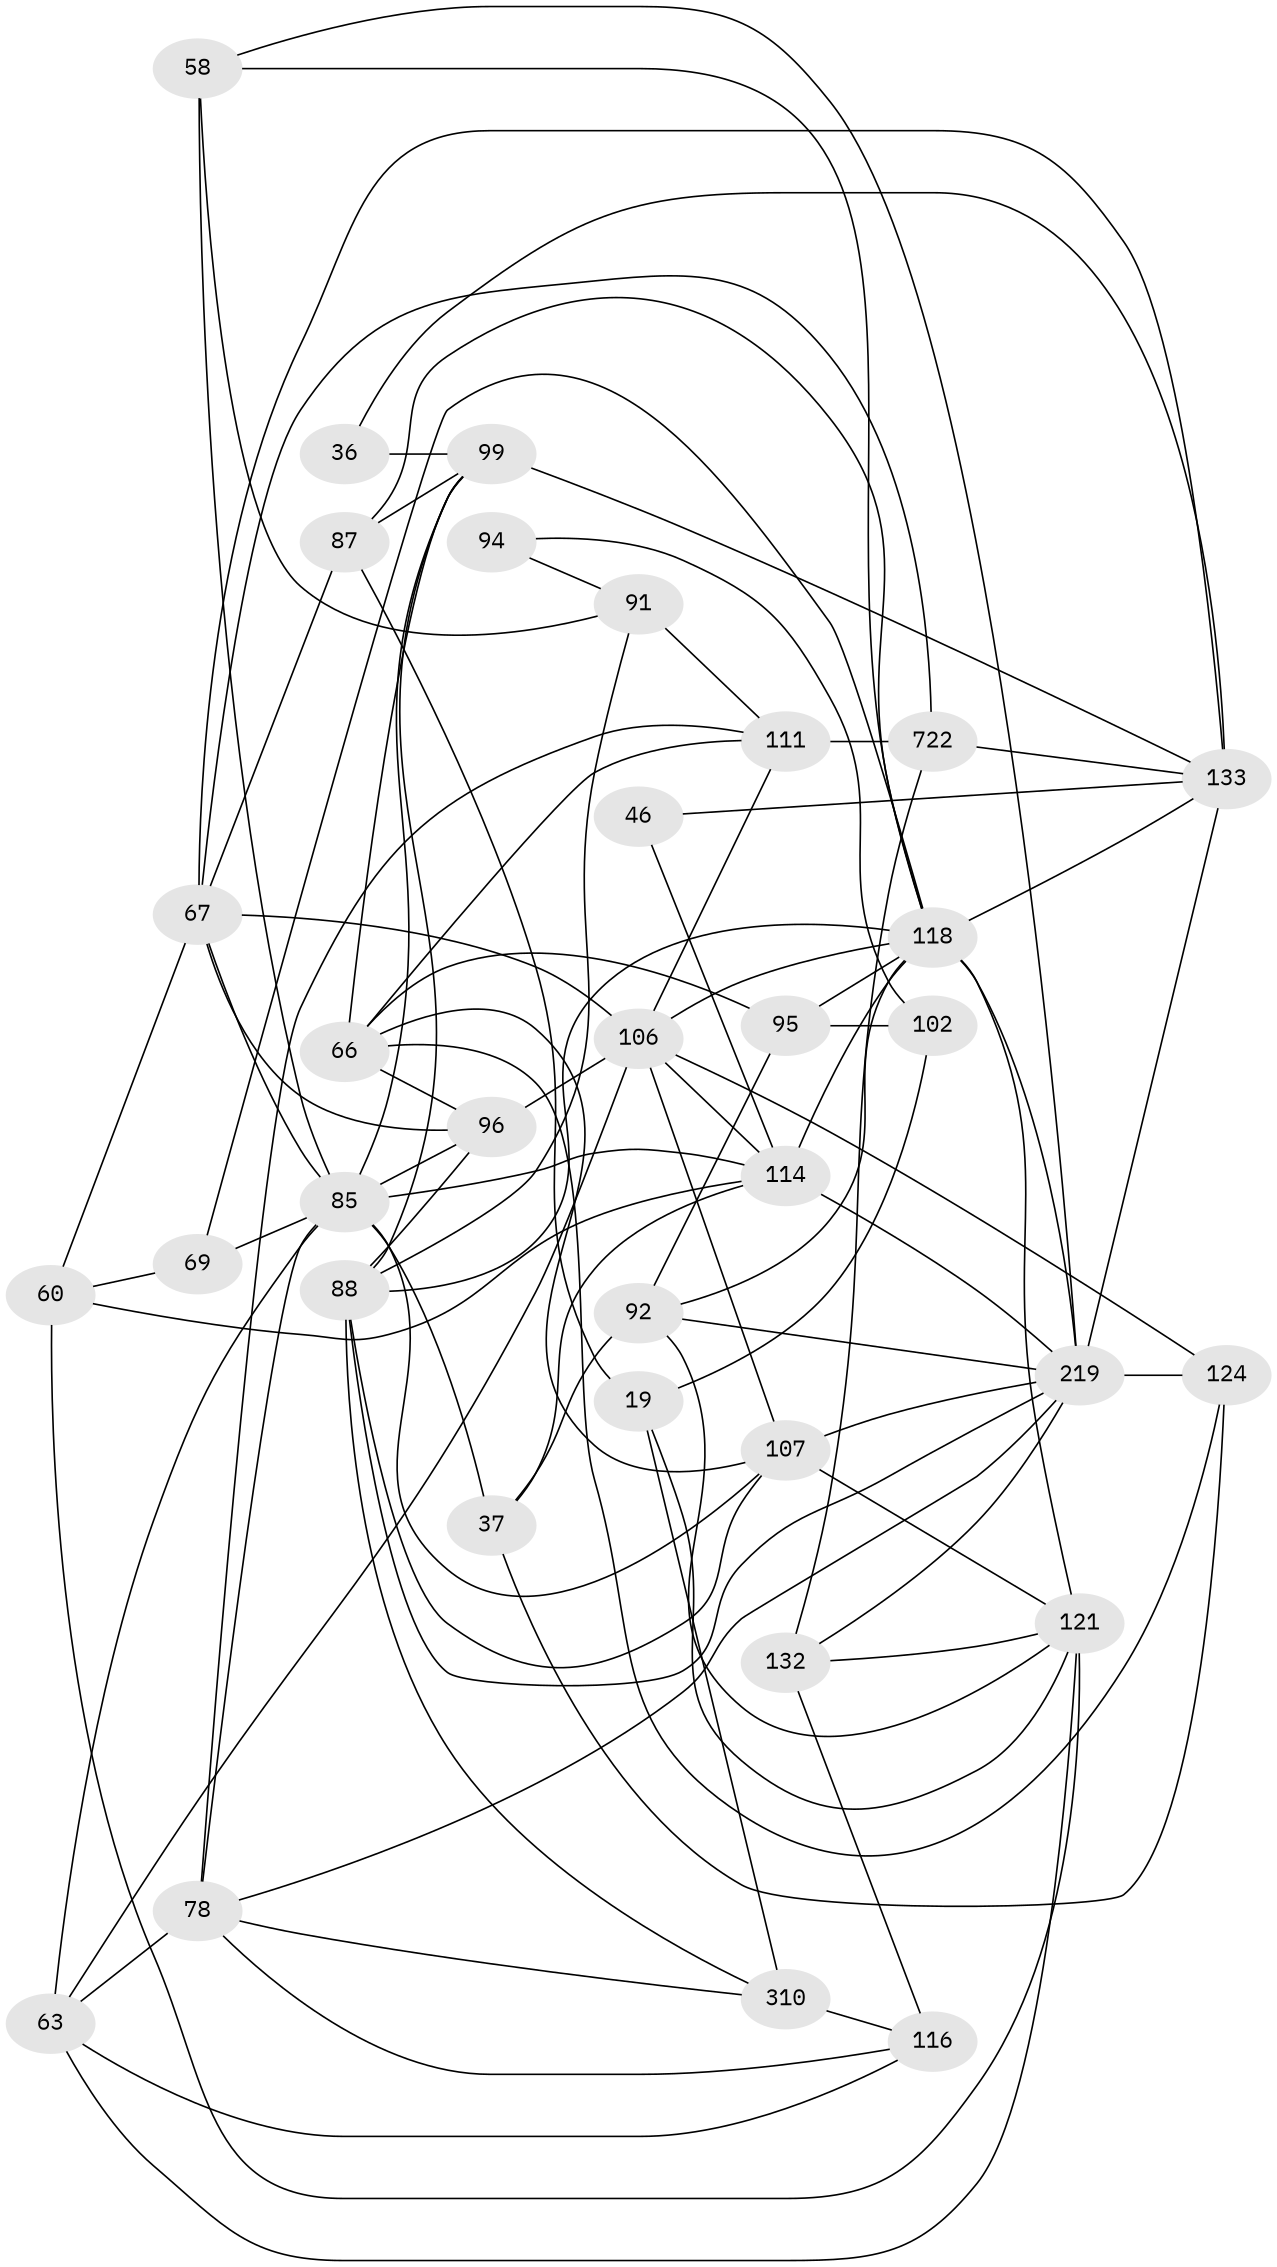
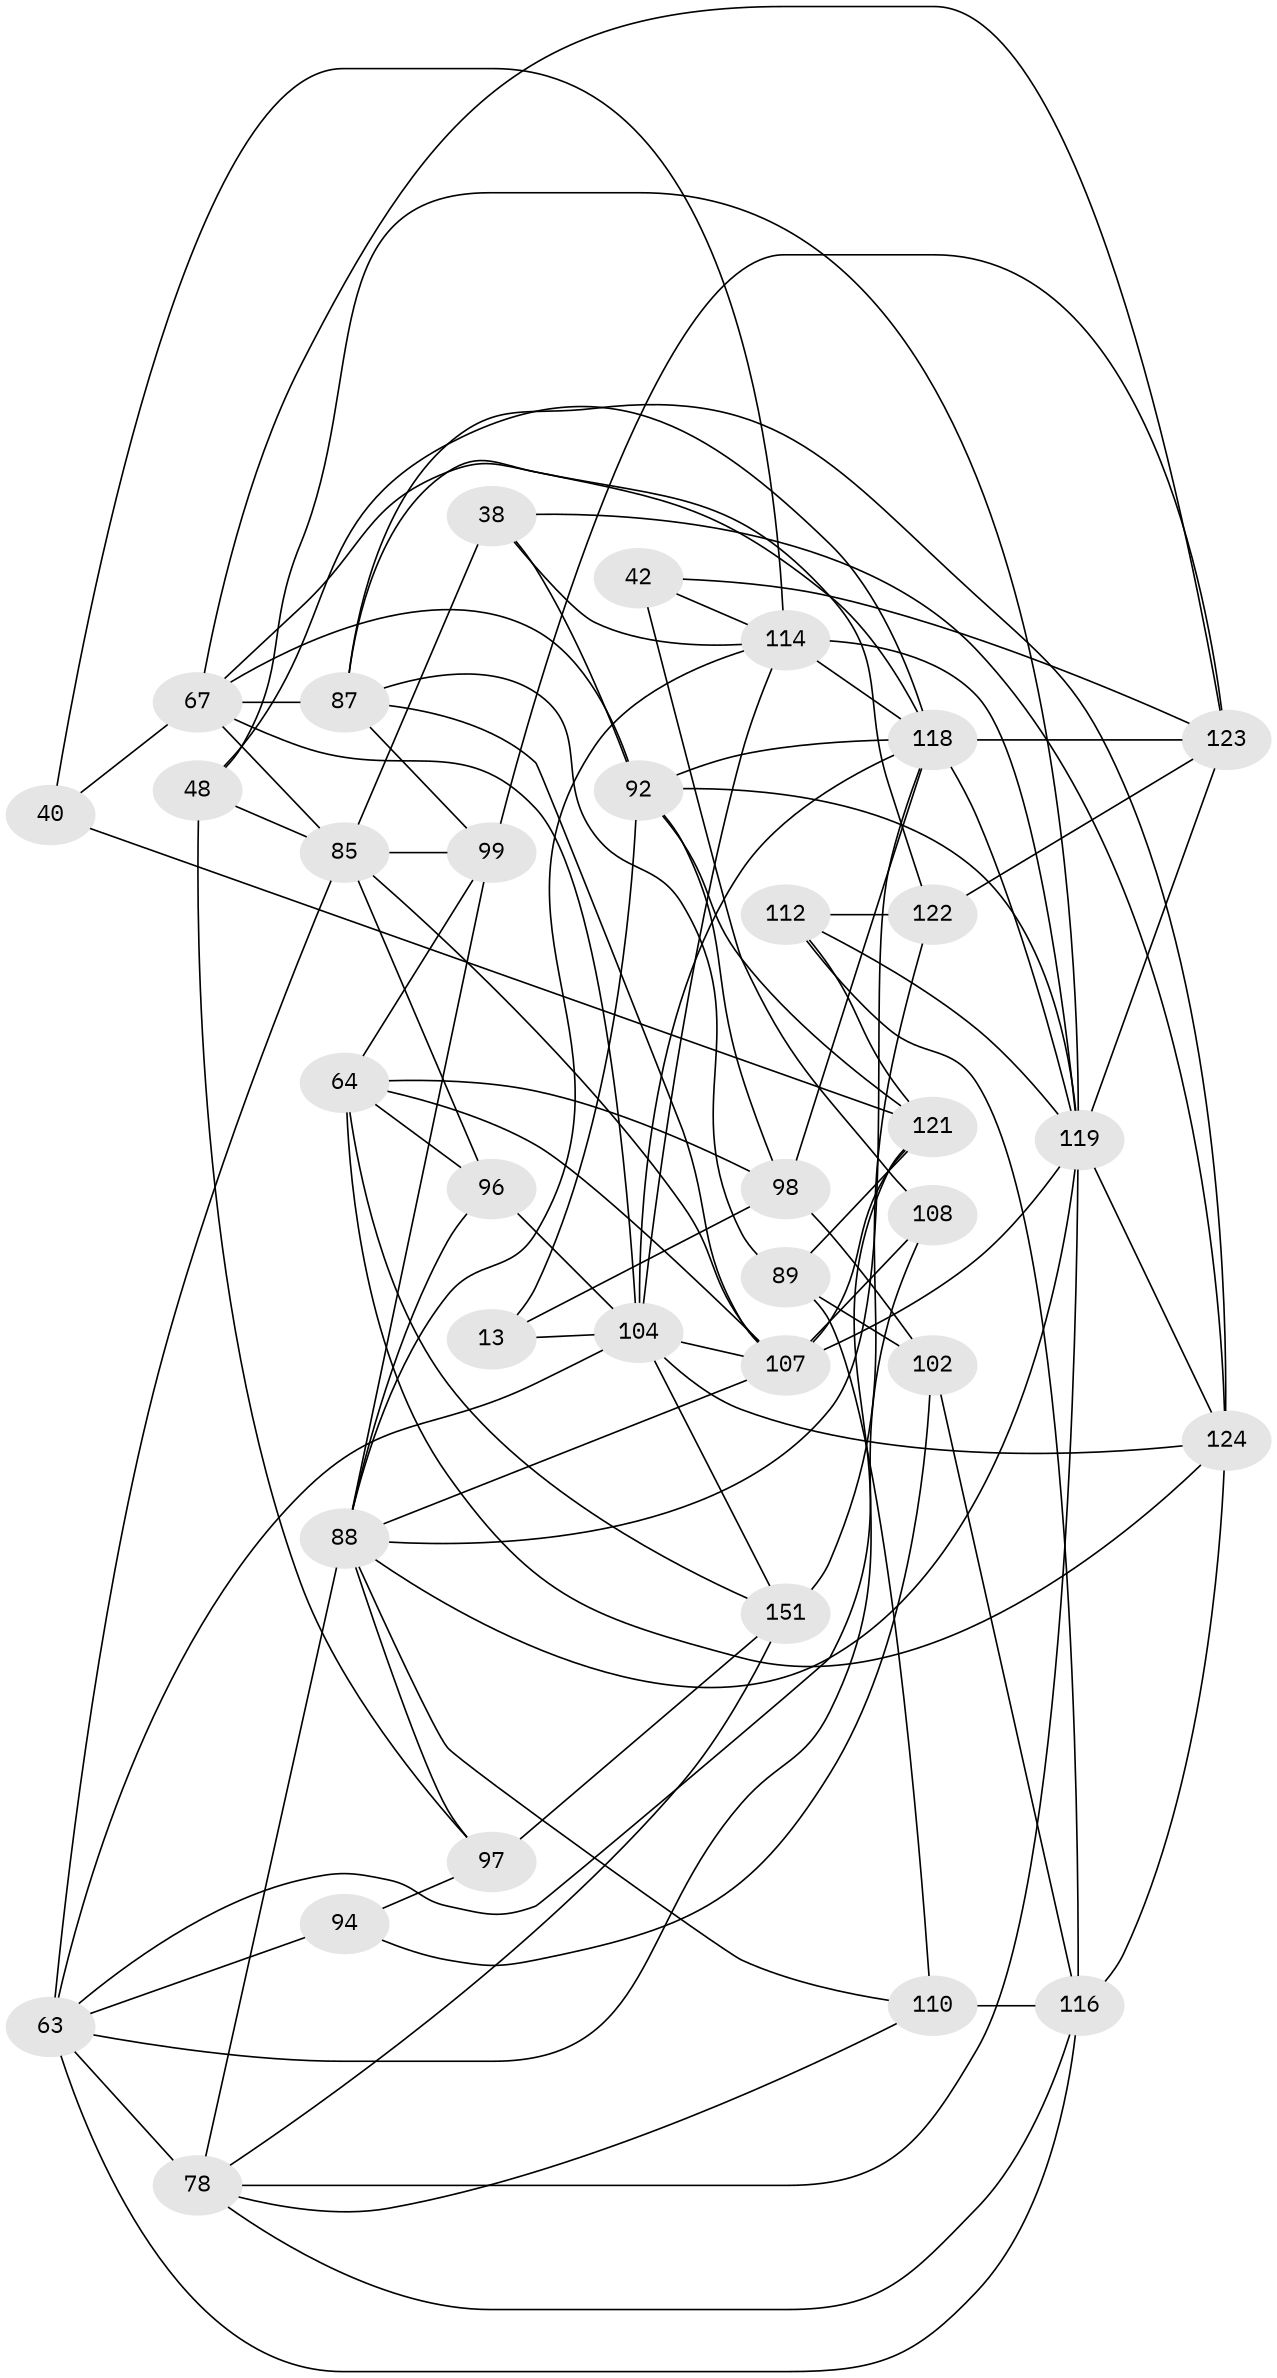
node "58": label "58" -> "48"
node "36": removed
node "91": label "91" -> "97"
edge "87" -- "124": added
node "111": label "111" -> "151"
node "722": label "722" -> "122"
node "133": label "133" -> "123"
node "46": label "46" -> "42"
edge "87" -- "107": added
node "95": label "95" -> "98"
node "106": label "106" -> "104"
node "66": label "66" -> "64"
edge "67" -- "96": now "67" -- "92"
edge "114" -- "85": now "114" -- "88"
node "108": added
node "69": removed
edge "118" -- "121": removed
node "60": label "60" -> "40"
node "13": added
node "219": label "219" -> "119"
node "19": label "19" -> "89"
node "37": label "37" -> "38"
edge "85" -- "78": now "88" -- "78"
node "132": label "132" -> "112"
edge "102" -- "116": added
edge "124" -- "116": added
edge "94" -- "63": added
node "310": label "310" -> "110"
